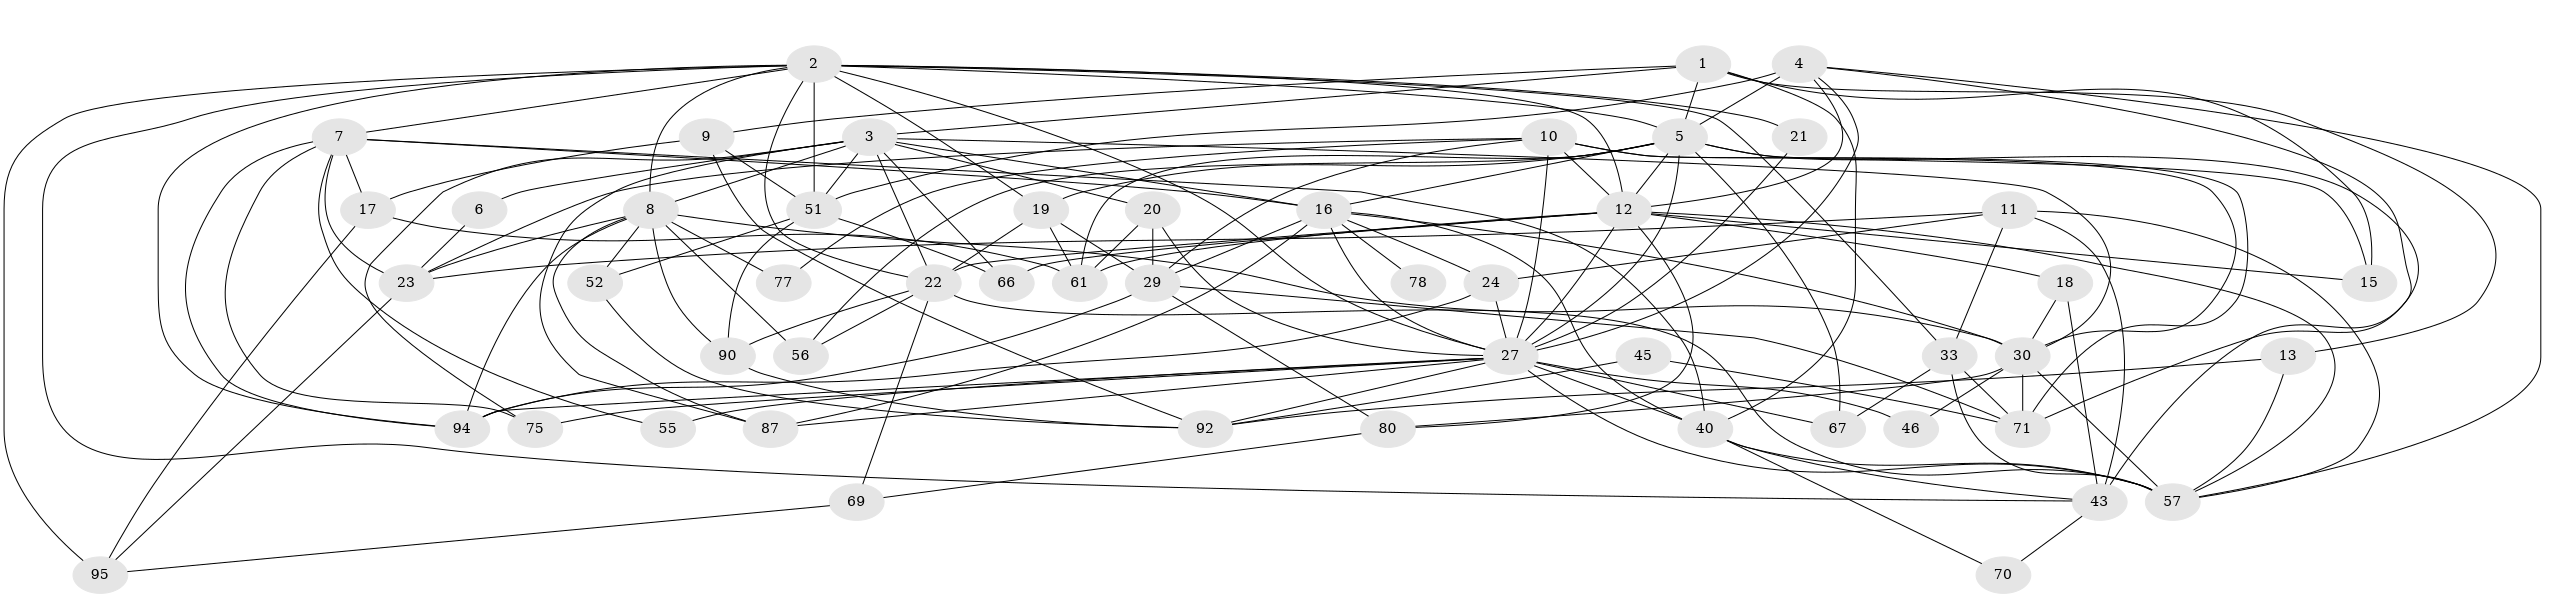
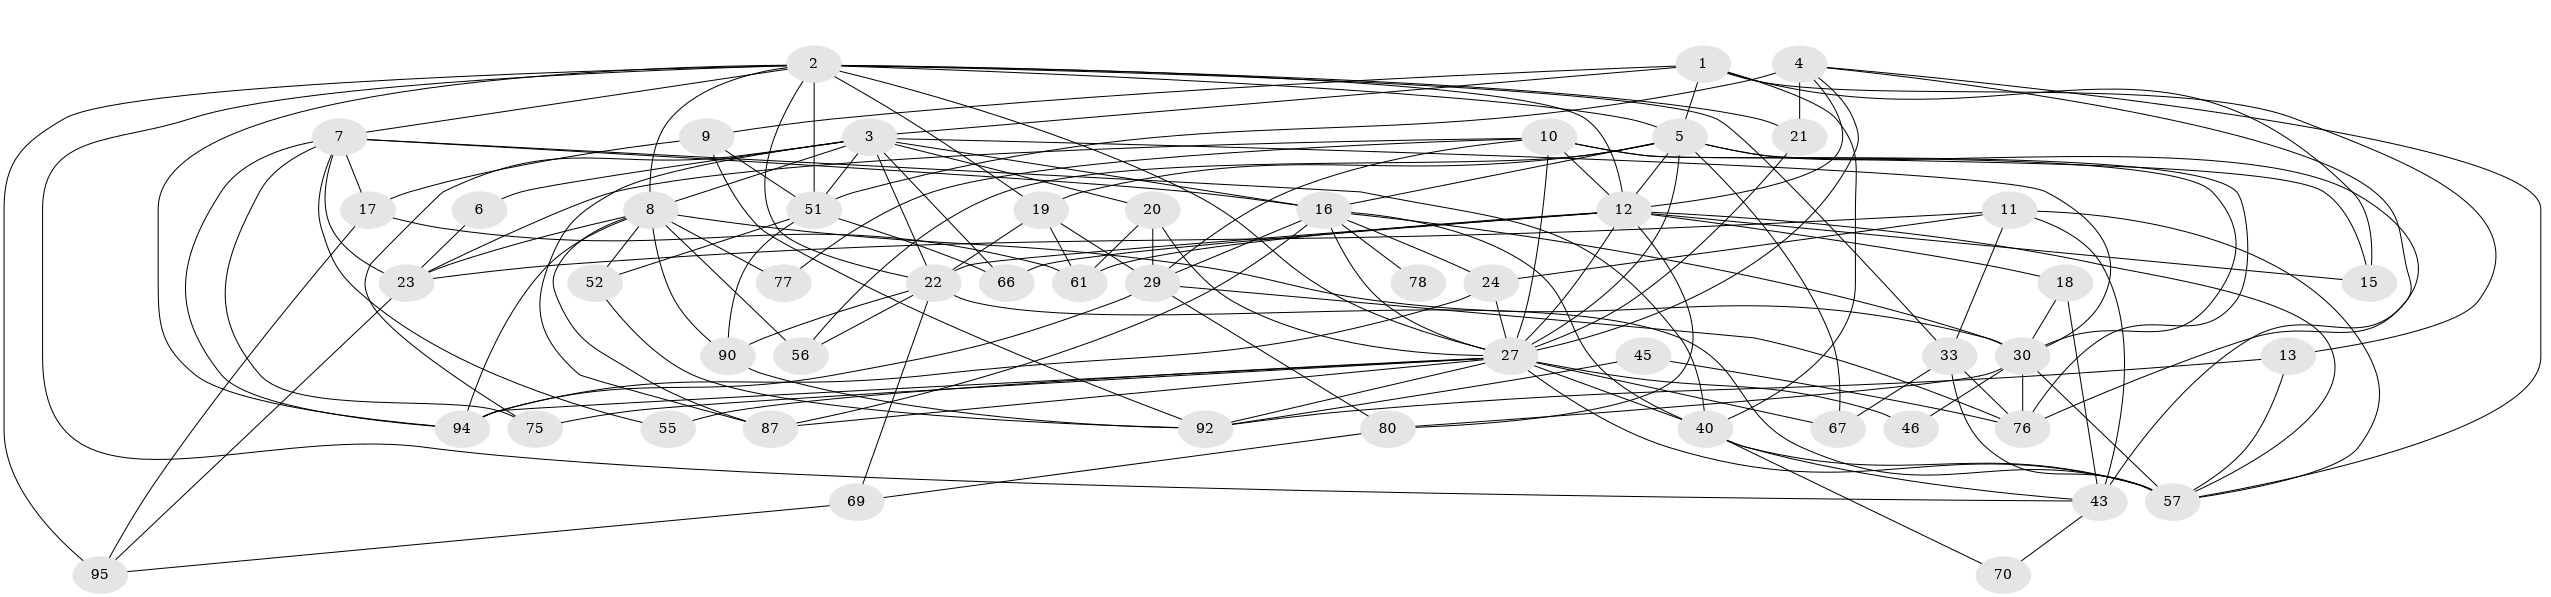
edge "4" -- "5": now "4" -- "21"
edge "5" -- "61": removed
node "71": label "71" -> "76"
